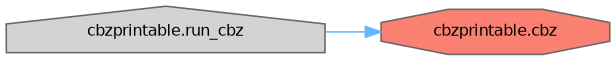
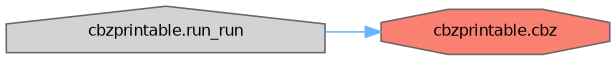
node "cbzprintable.run_cbz": label "cbzprintable.run_cbz" -> "cbzprintable.run_run"
